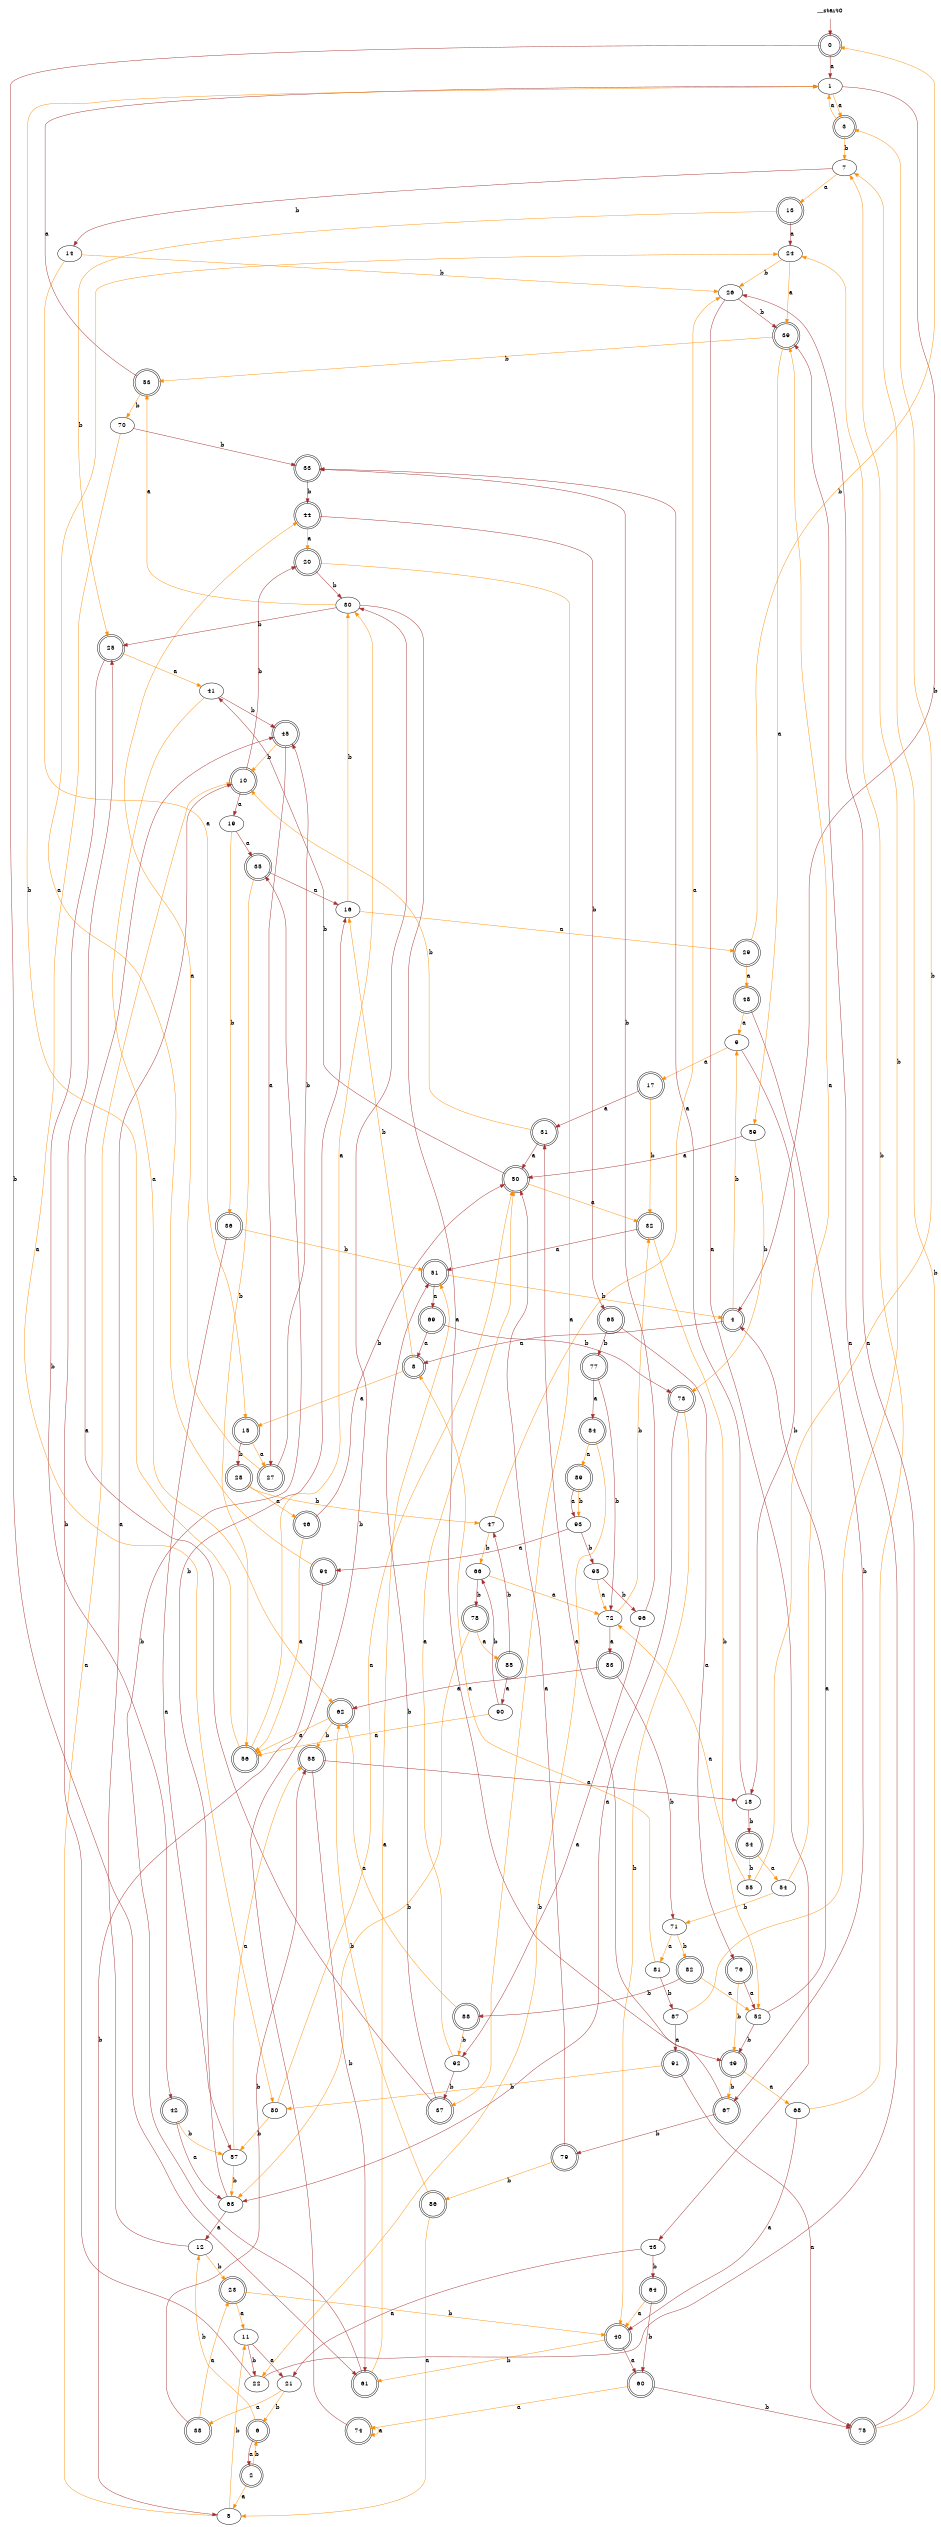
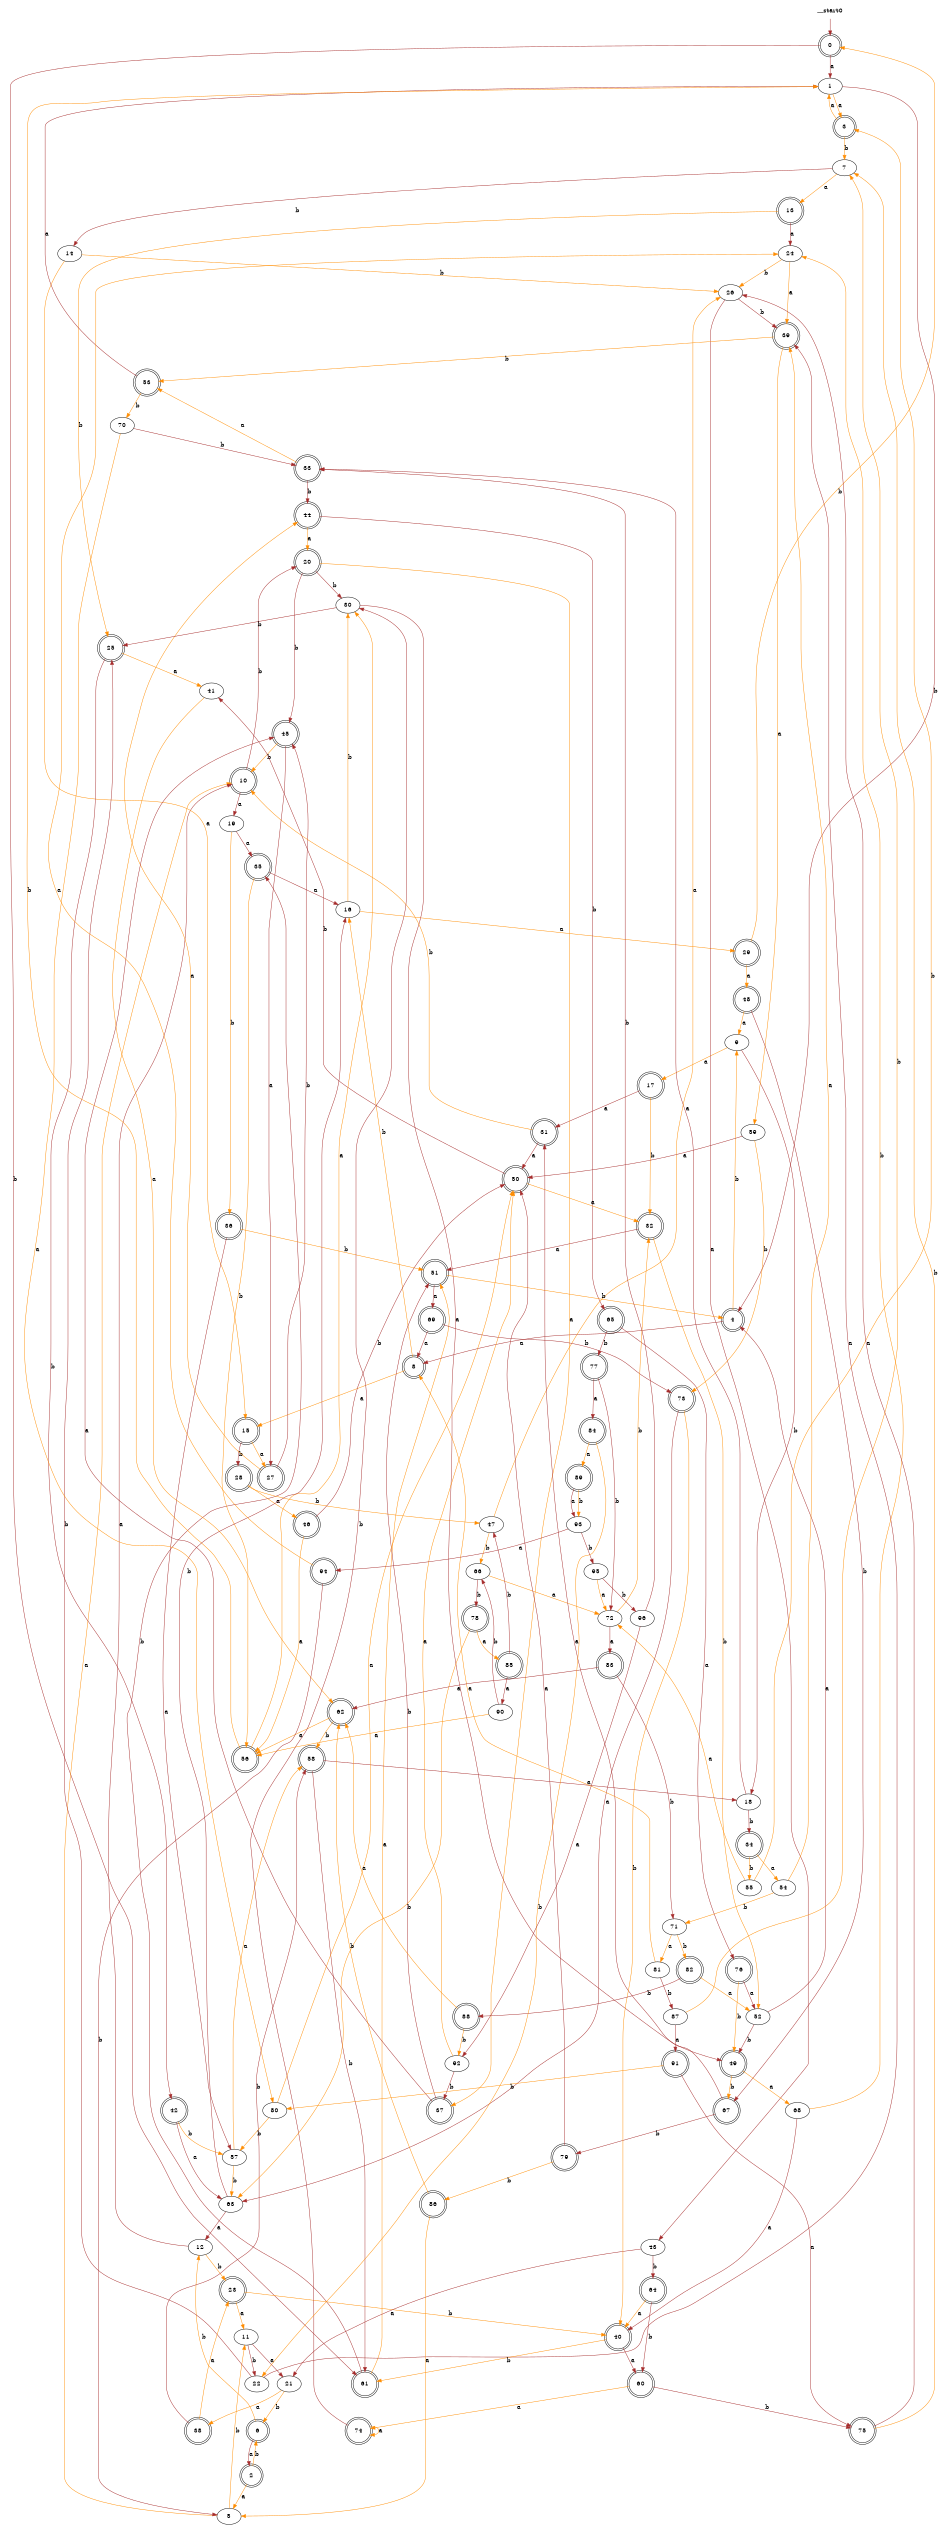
edge "30" -> "53": now "33" -> "53"
edge "41" -> "45": now "20" -> "45"
